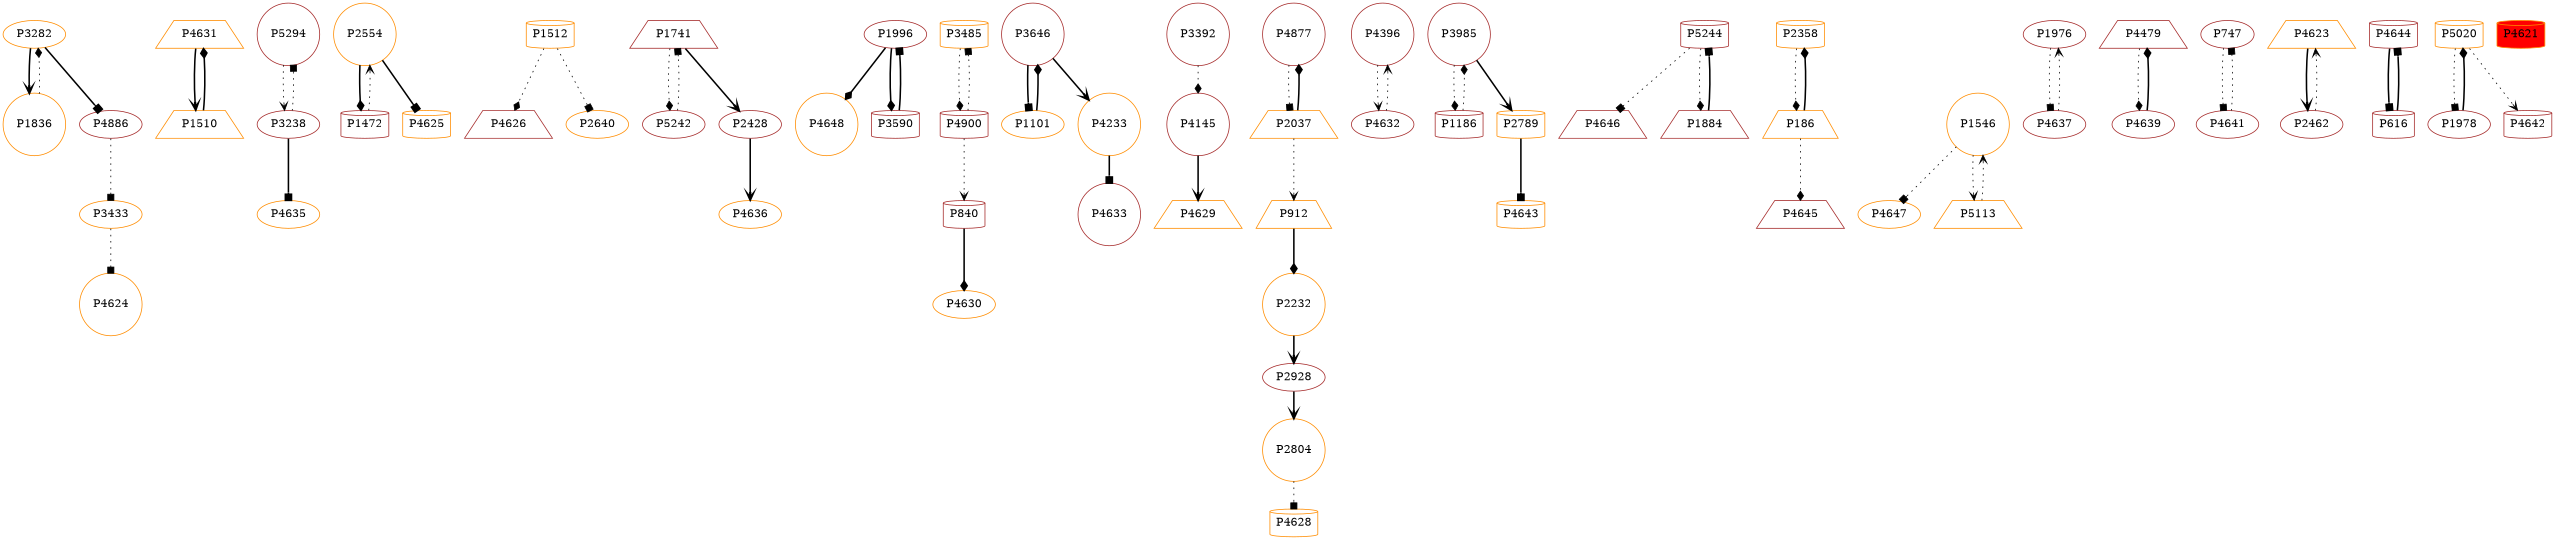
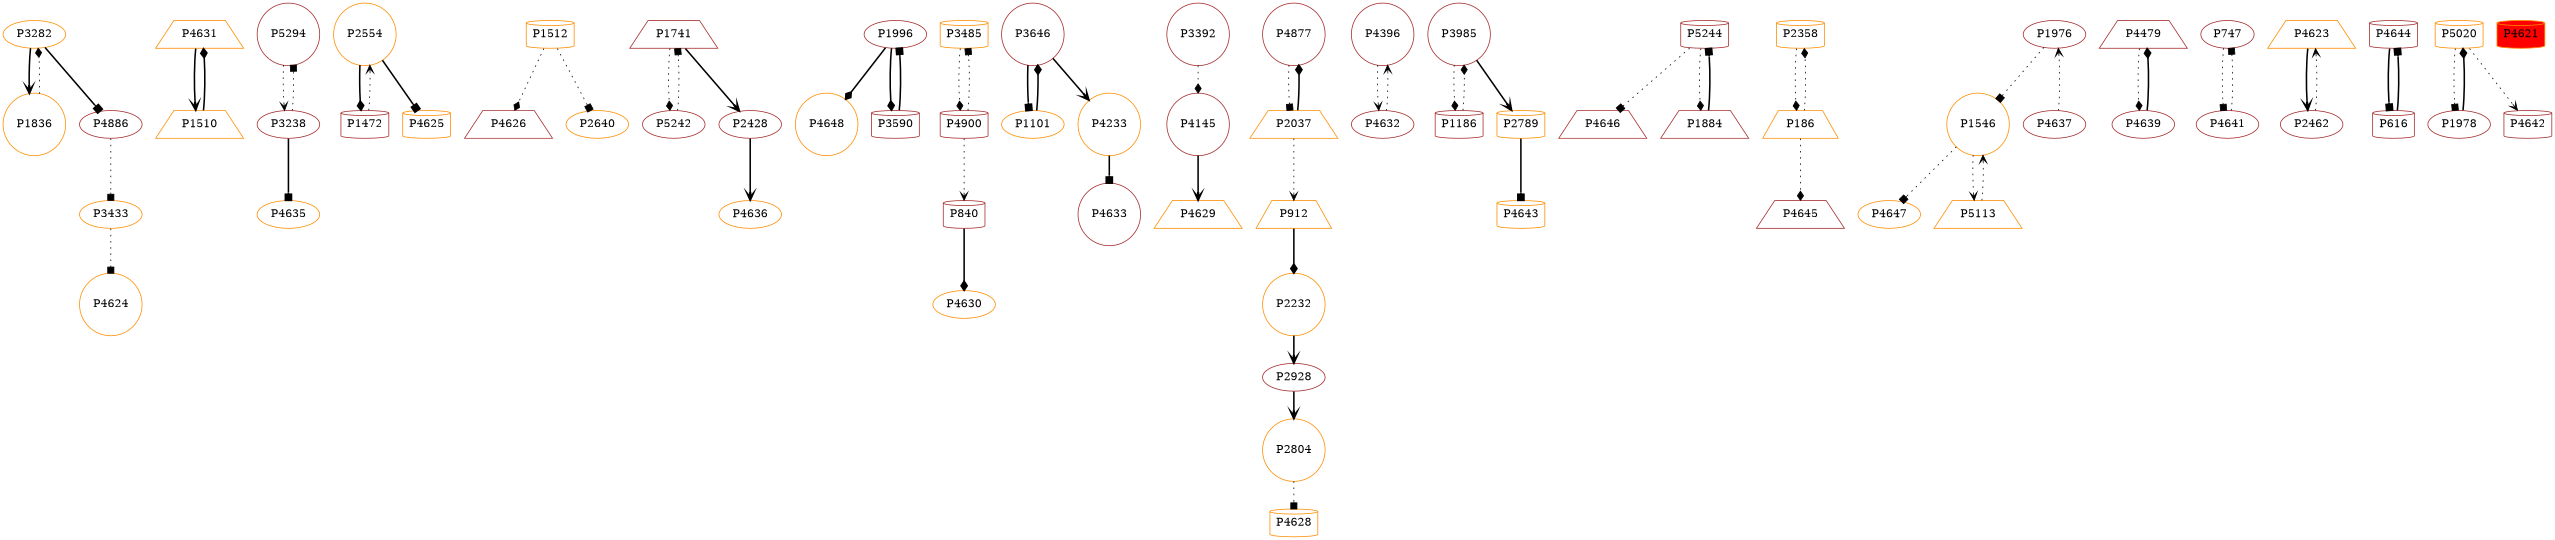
edge "P1976" -> "P4637": now "P1976" -> "P1546"
edge "P186" -> "P2358": style bold -> dotted
